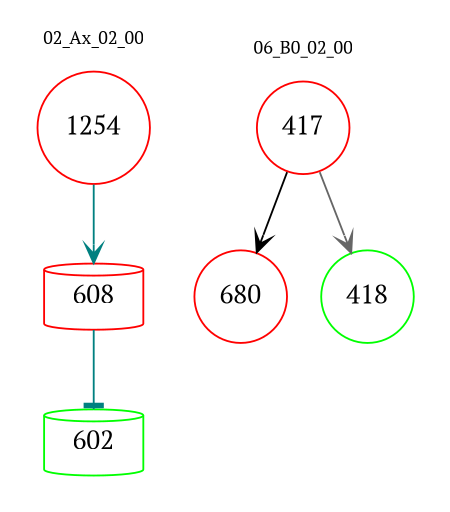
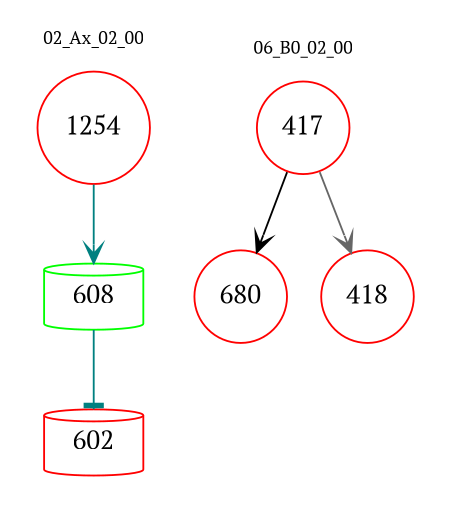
node "608": color red -> green
node "418": color green -> red
node "602": color green -> red
